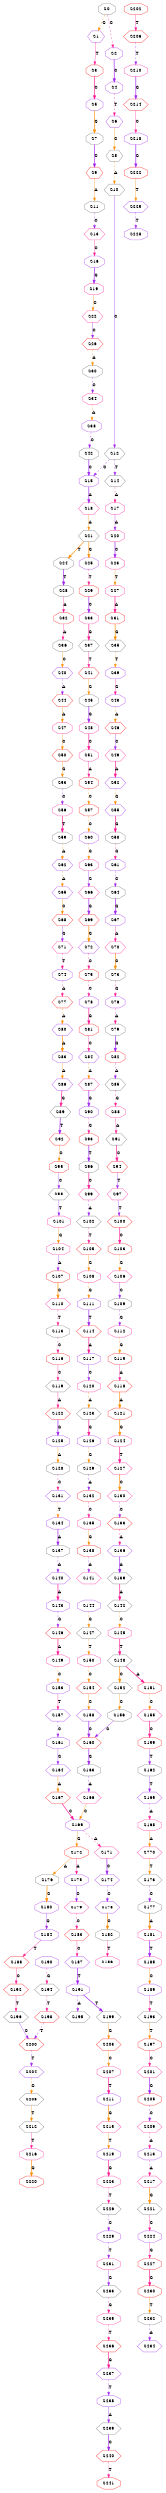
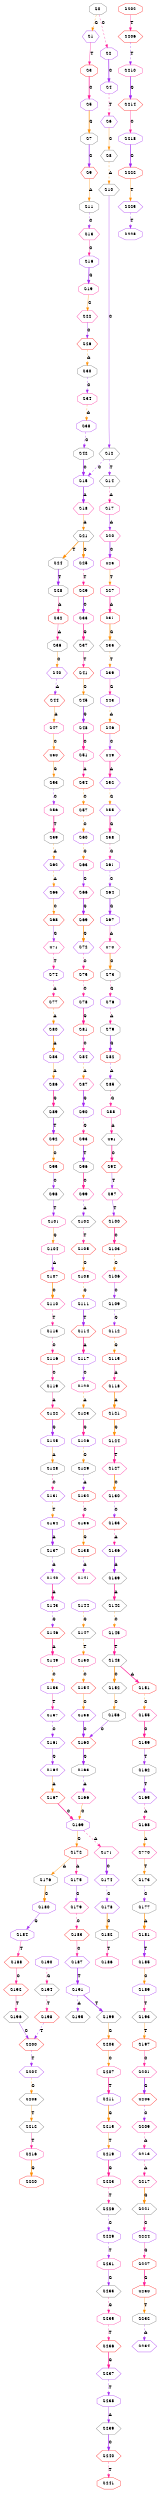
node "S20": shape octagon -> hexagon
node "S46": shape hexagon -> octagon
node "S112": color deeppink -> red
node "S161": shape octagon -> hexagon
node "S205": shape octagon -> hexagon
node "S213": shape octagon -> hexagon
